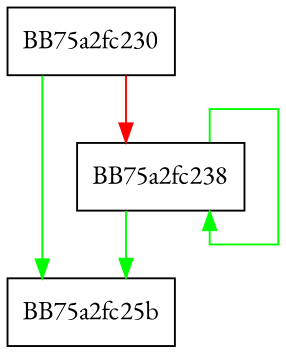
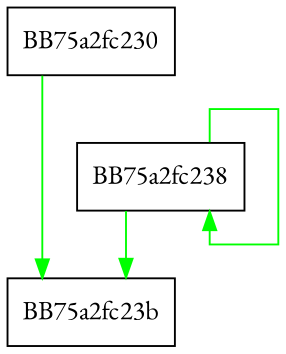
edge "BB75a2fc230" -> "BB75a2fc238": removed
node "BB75a2fc25b": label "BB75a2fc25b" -> "BB75a2fc23b"
